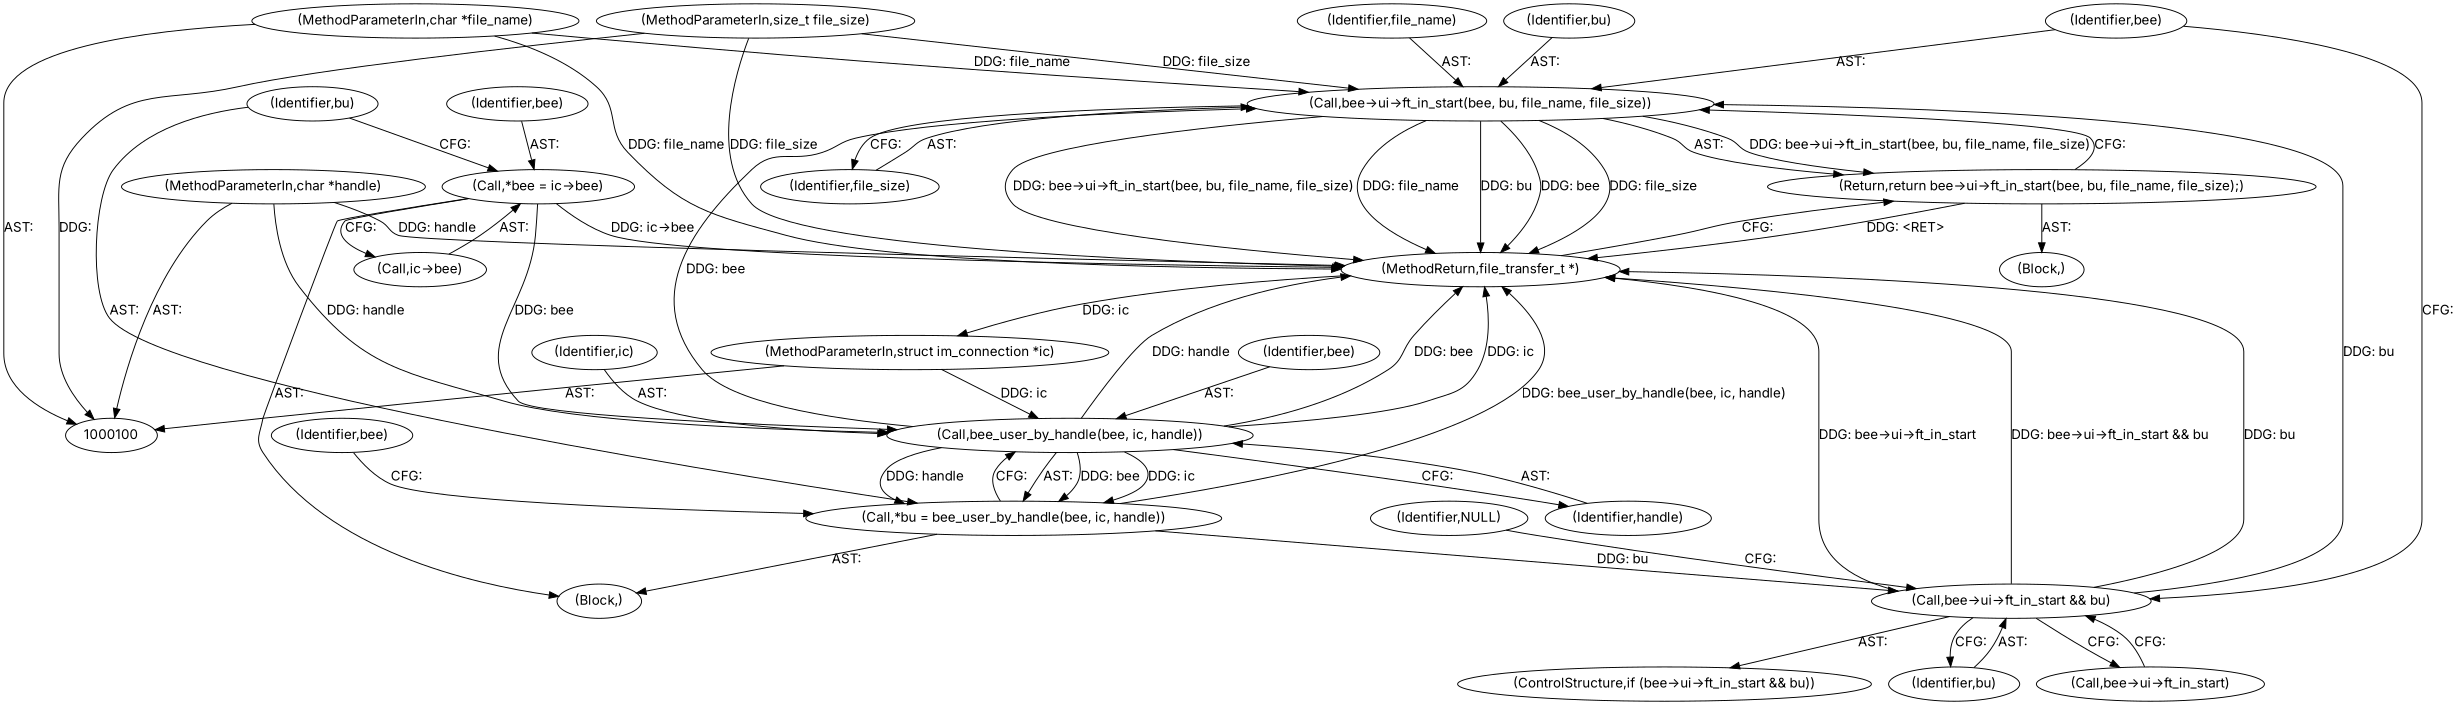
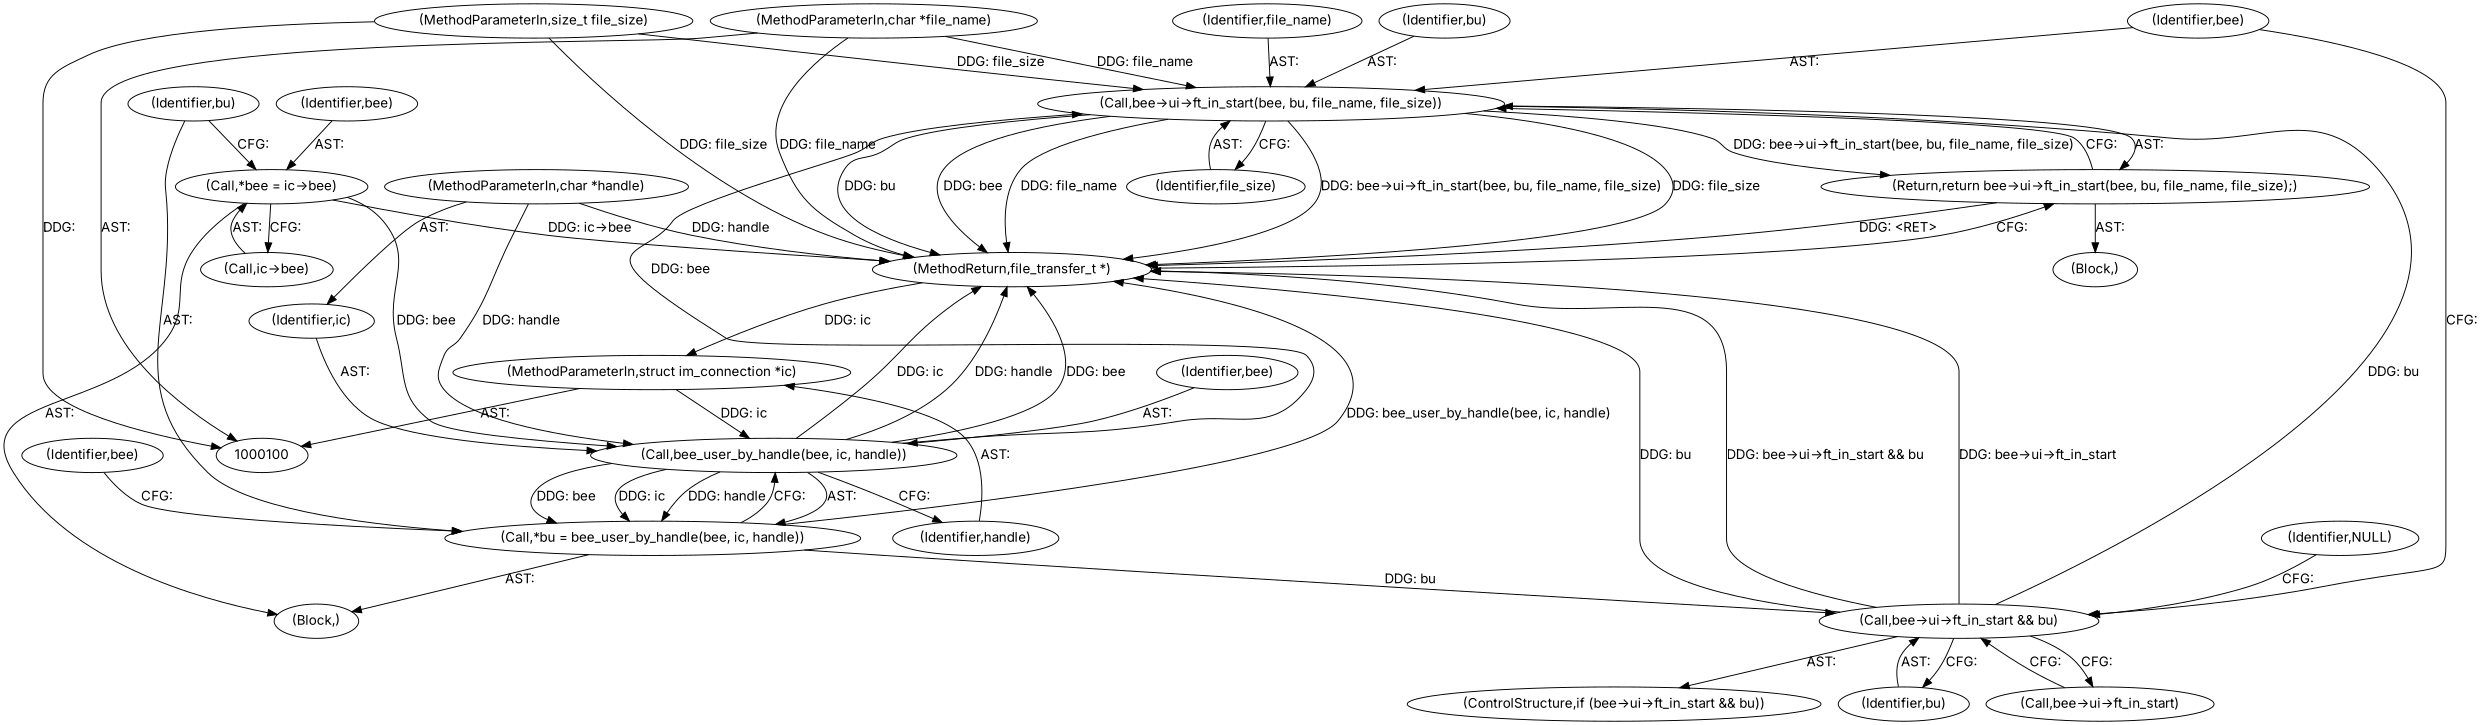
edge "(MethodParameterIn,char *handle)" -> "1000100": now "(MethodParameterIn,char *handle)" -> "(Identifier,ic)"
edge "(Identifier,handle)" -> "(Call,bee_user_by_handle(bee, ic, handle))": now "(Identifier,handle)" -> "(MethodParameterIn,struct im_connection *ic)"
